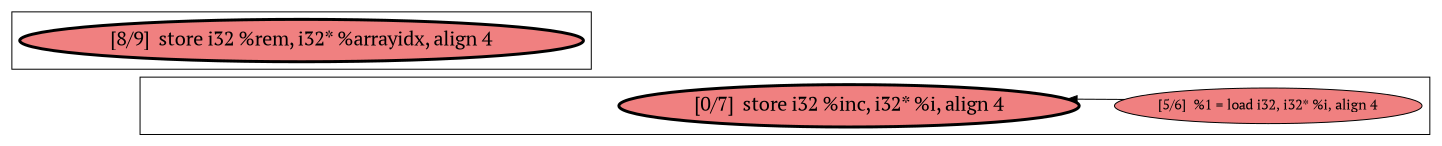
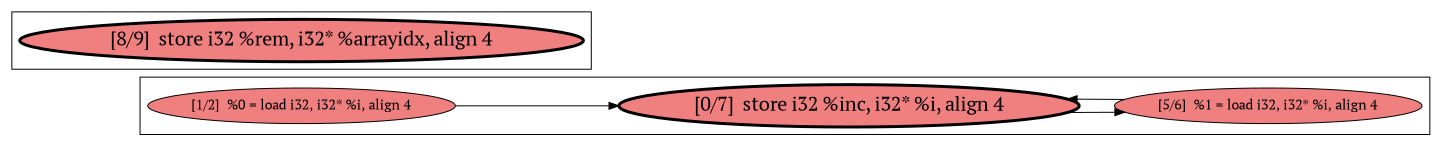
node "[1/2]  %0 = load i32, i32* %i, align 4": added
edge "[0/7]  store i32 %inc, i32* %i, align 4" -> "[5/6]  %1 = load i32, i32* %i, align 4": added
